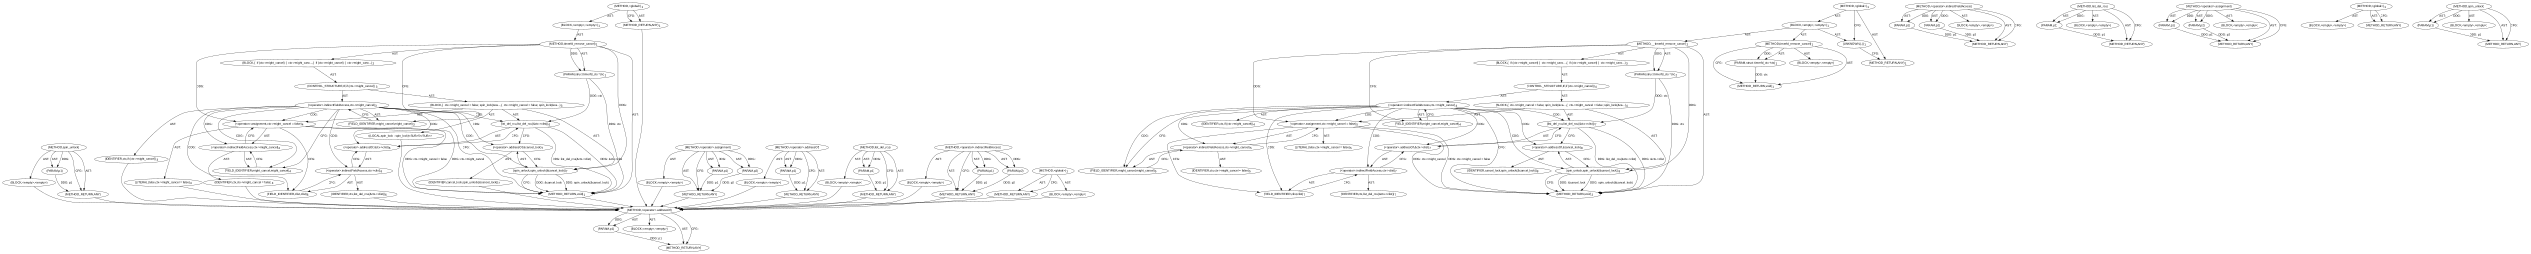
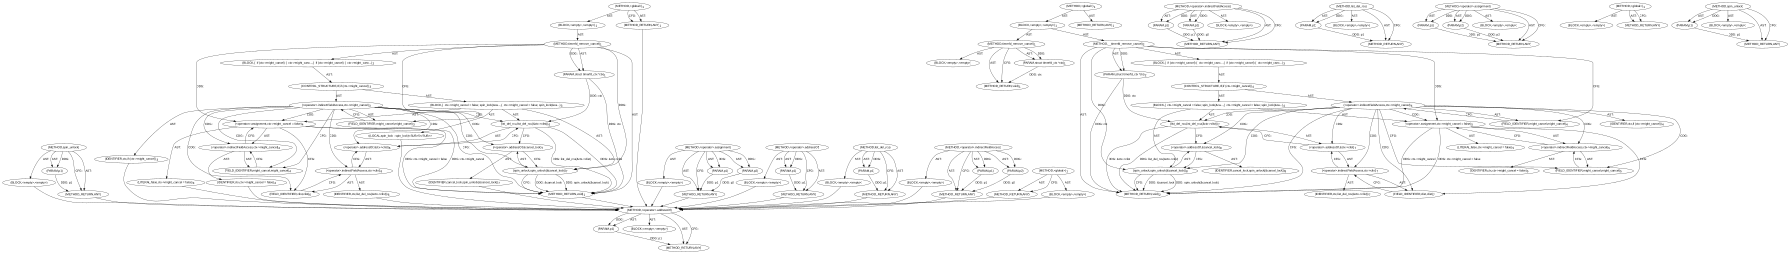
node "(UNKNOWN,),))": removed
